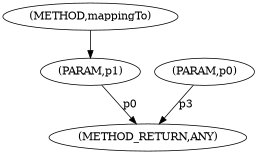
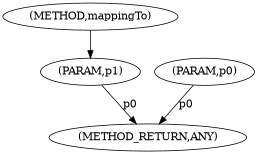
edge "(PARAM,p0)" -> "(METHOD_RETURN,ANY)": label "p3" -> "p0"
